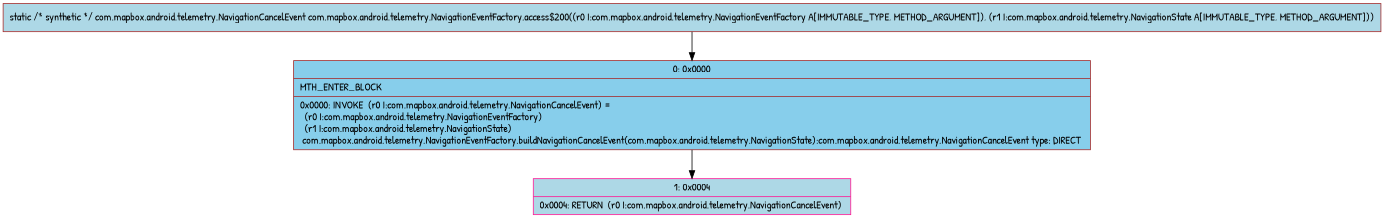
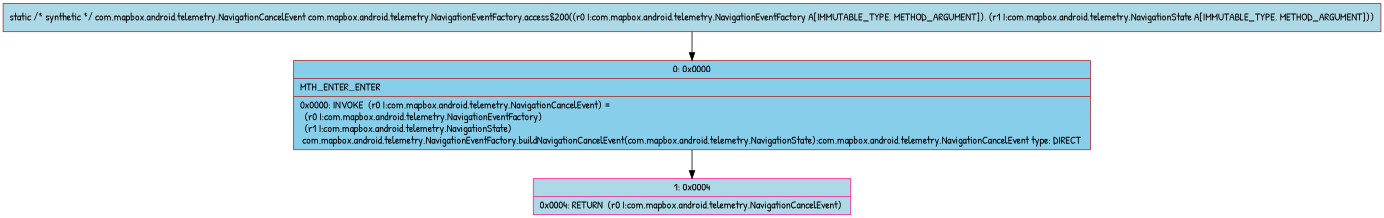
node "0: 0x0000": text "MTH_ENTER_BLOCK" -> "MTH_ENTER_ENTER"
